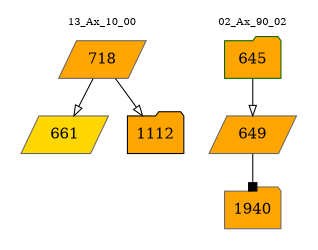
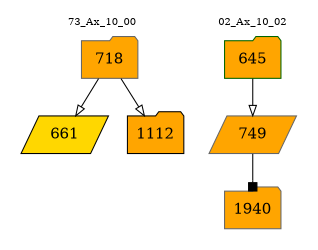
cluster "13_Ax_10_00": label "13_Ax_10_00" -> "73_Ax_10_00"
cluster "02_Ax_90_02": label "02_Ax_90_02" -> "02_Ax_10_02"
node "718": shape parallelogram -> folder
node "661": color gray40 -> black
node "649": label "649" -> "749"
